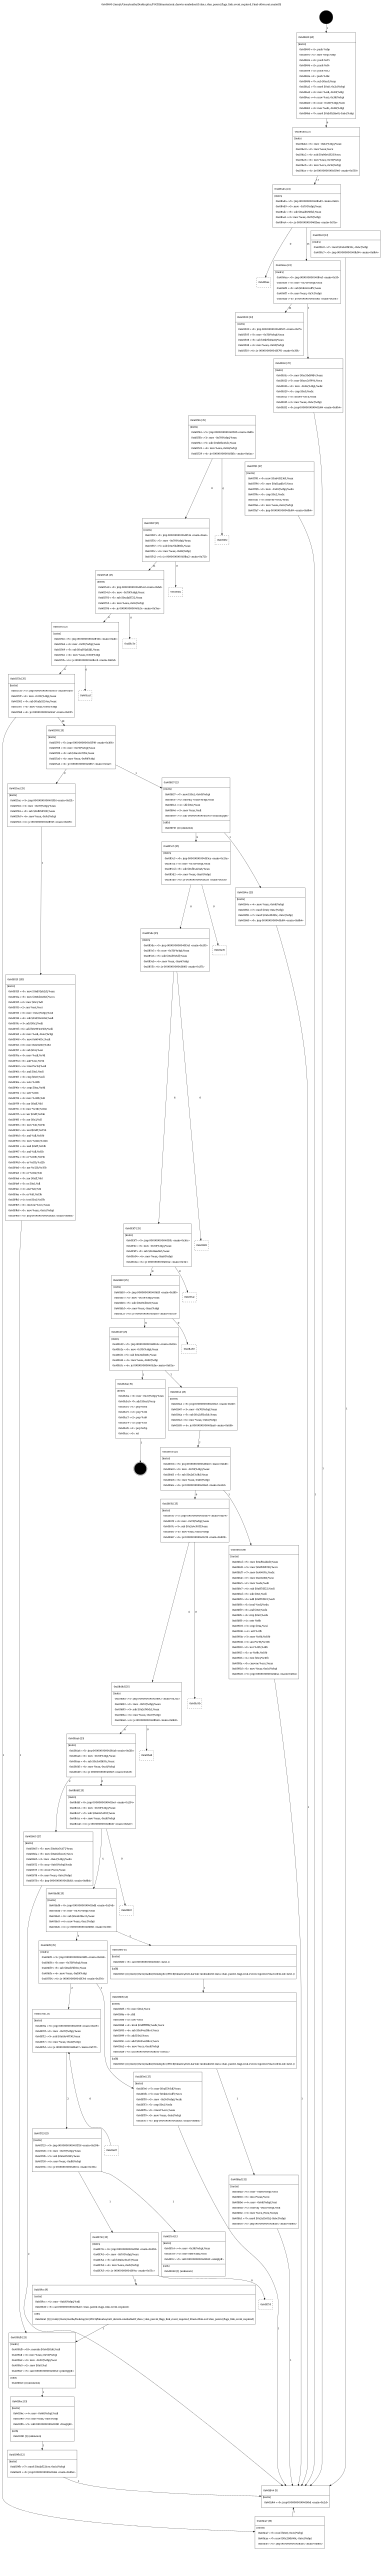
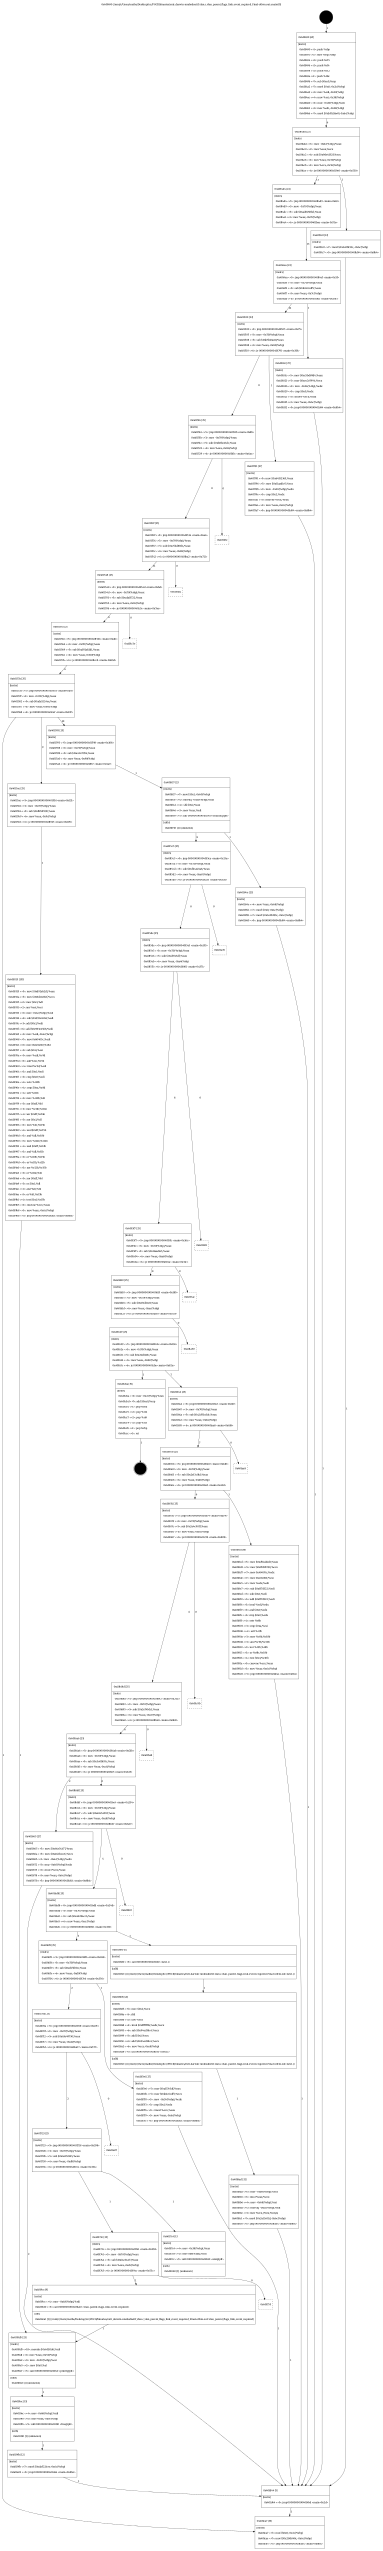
edge "0x4014bd [23]" -> "0x4019c0 [12]": added, label "1"
node "0x401bae": removed
edge "0x401500 [22]" -> "0x401516 [25]": added, label "11"
edge "0x401500 [22]" -> "0x401791 [27]": added, label "1"
node "0x401ccd": removed
edge "0x401593 [25]" -> "0x4015ac [25]": now "0x40157a [25]" -> "0x4015ac [25]"
edge "0x401610 [25]" -> "0x401629 [25]": removed, label "8"
node "0x401aa8": added
edge "0x401a07" -> "0x40170a [25]": reversed
edge "0x401ca7 [19]" -> "0x401d44 [5]": reversed
